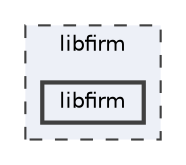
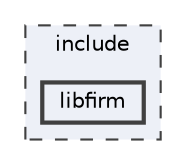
cluster "libfirm": label "libfirm" -> "include"
